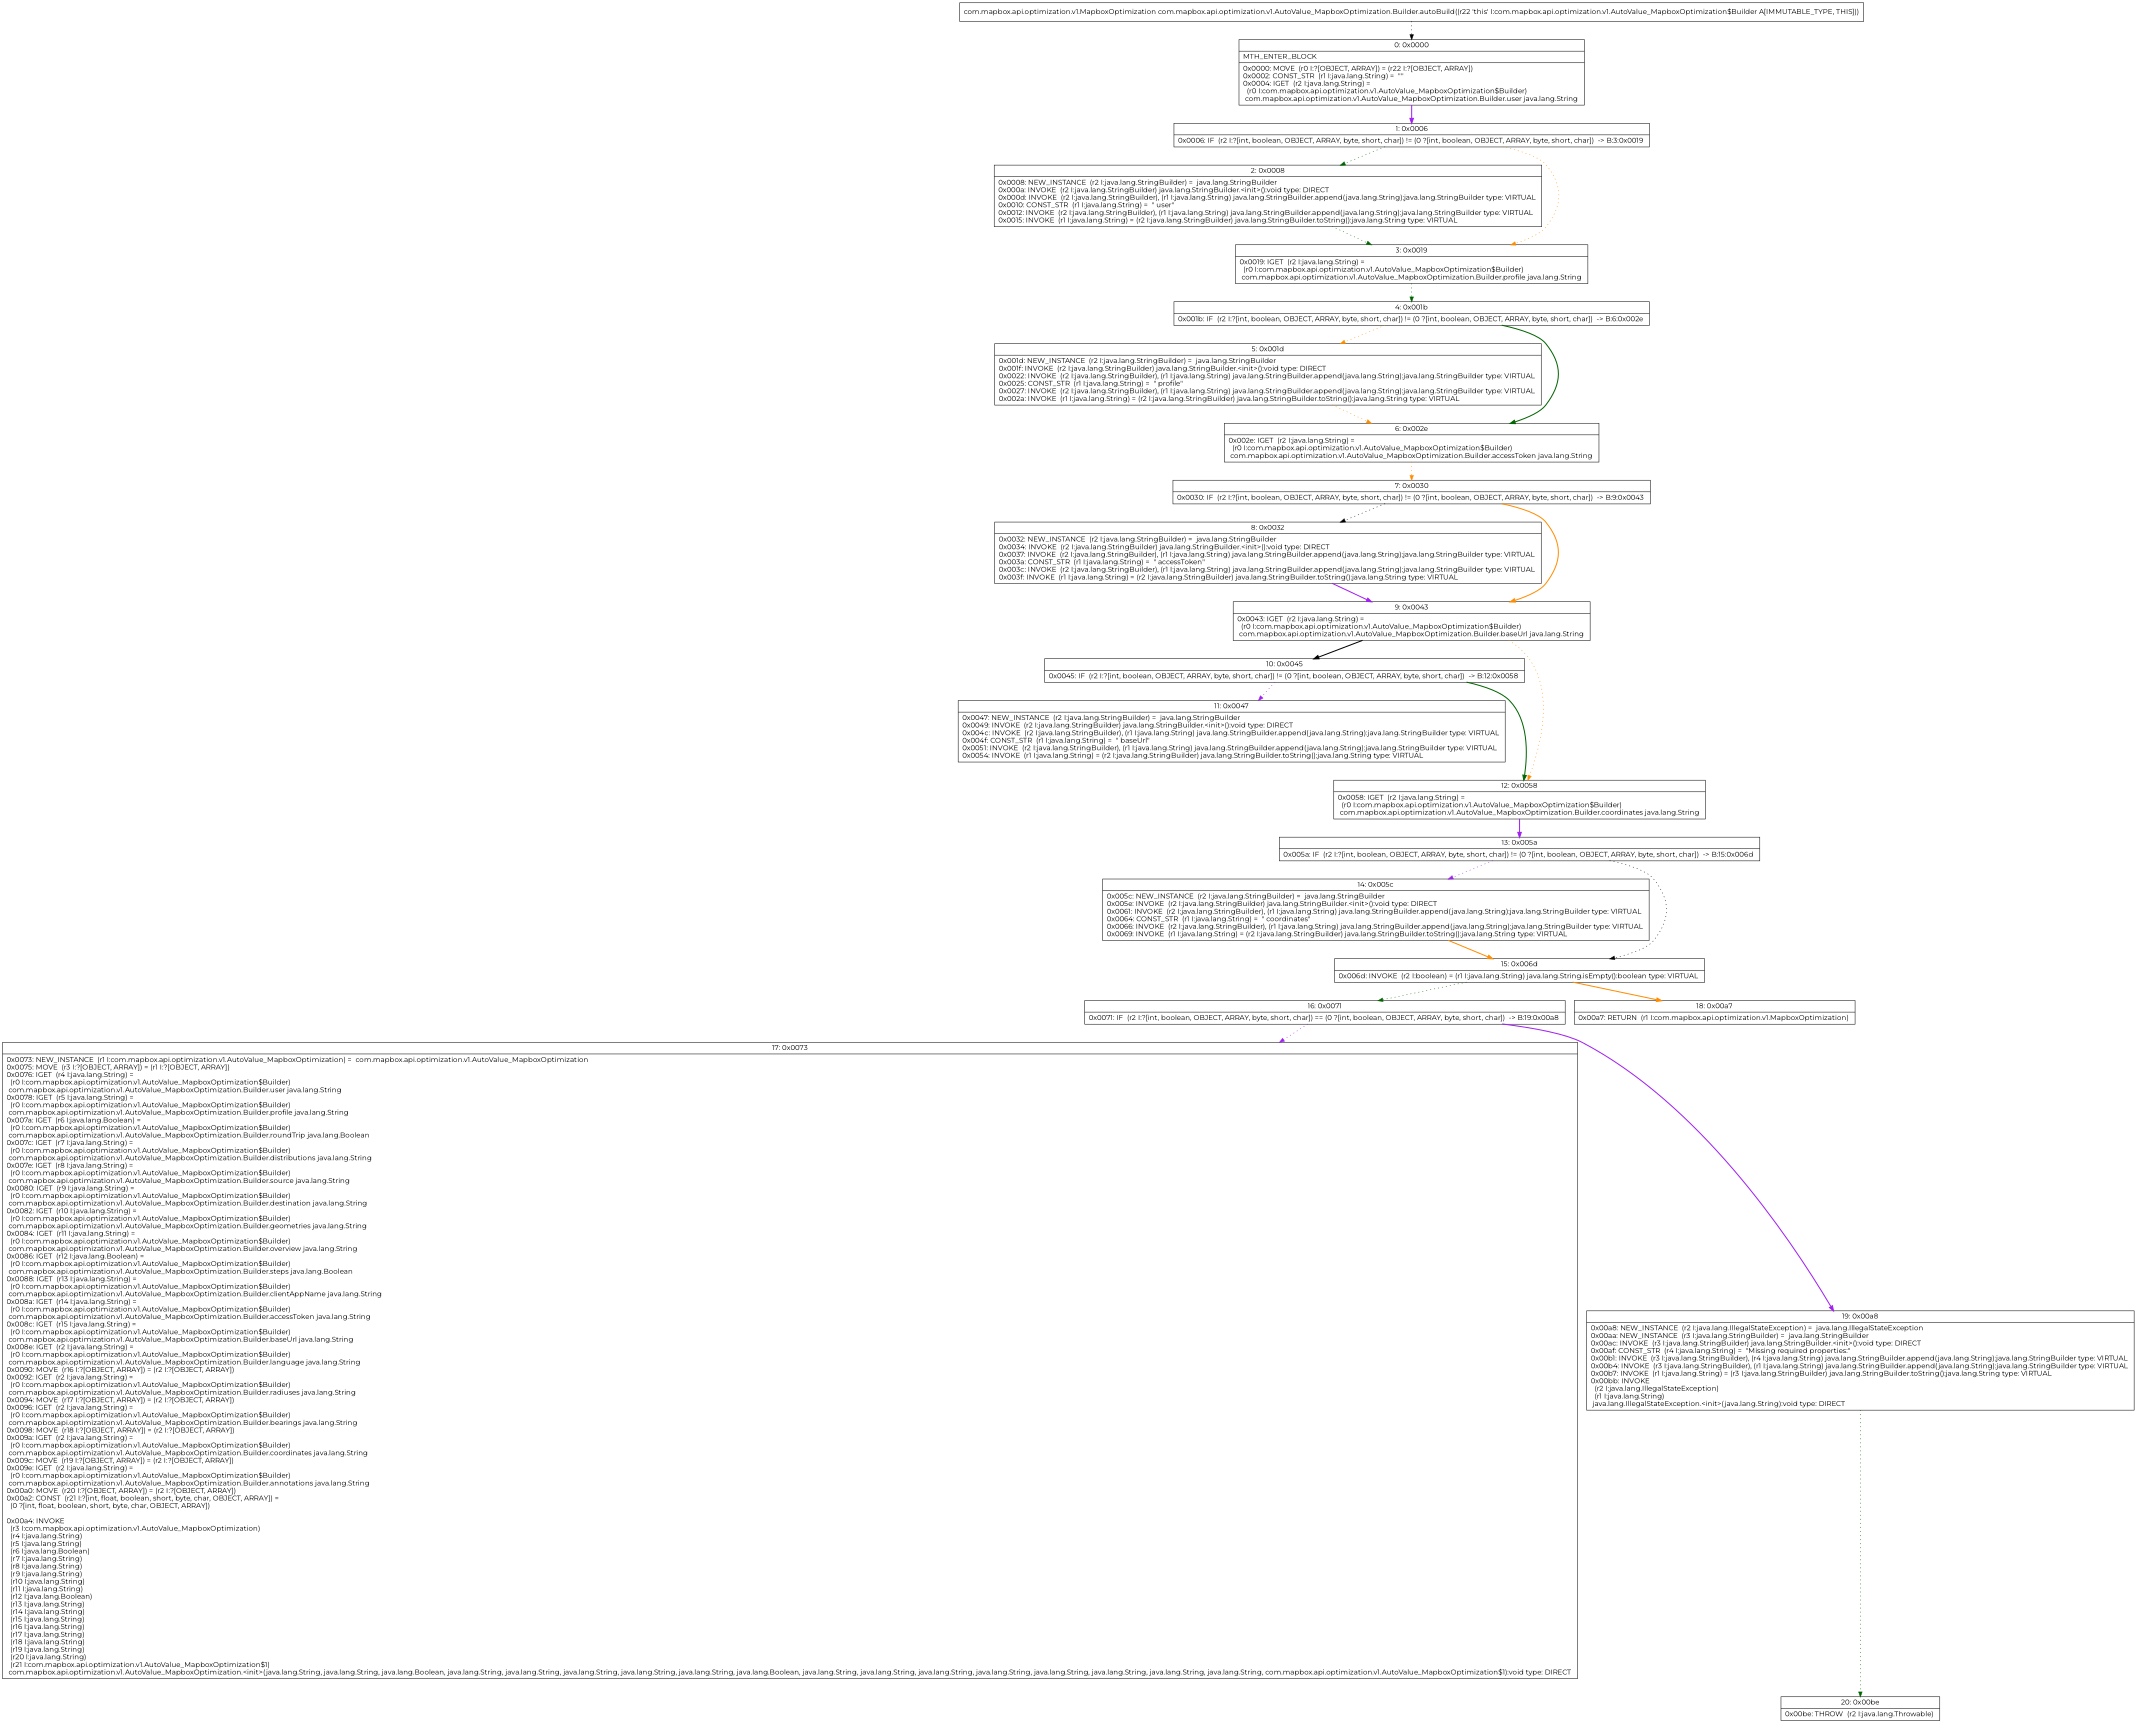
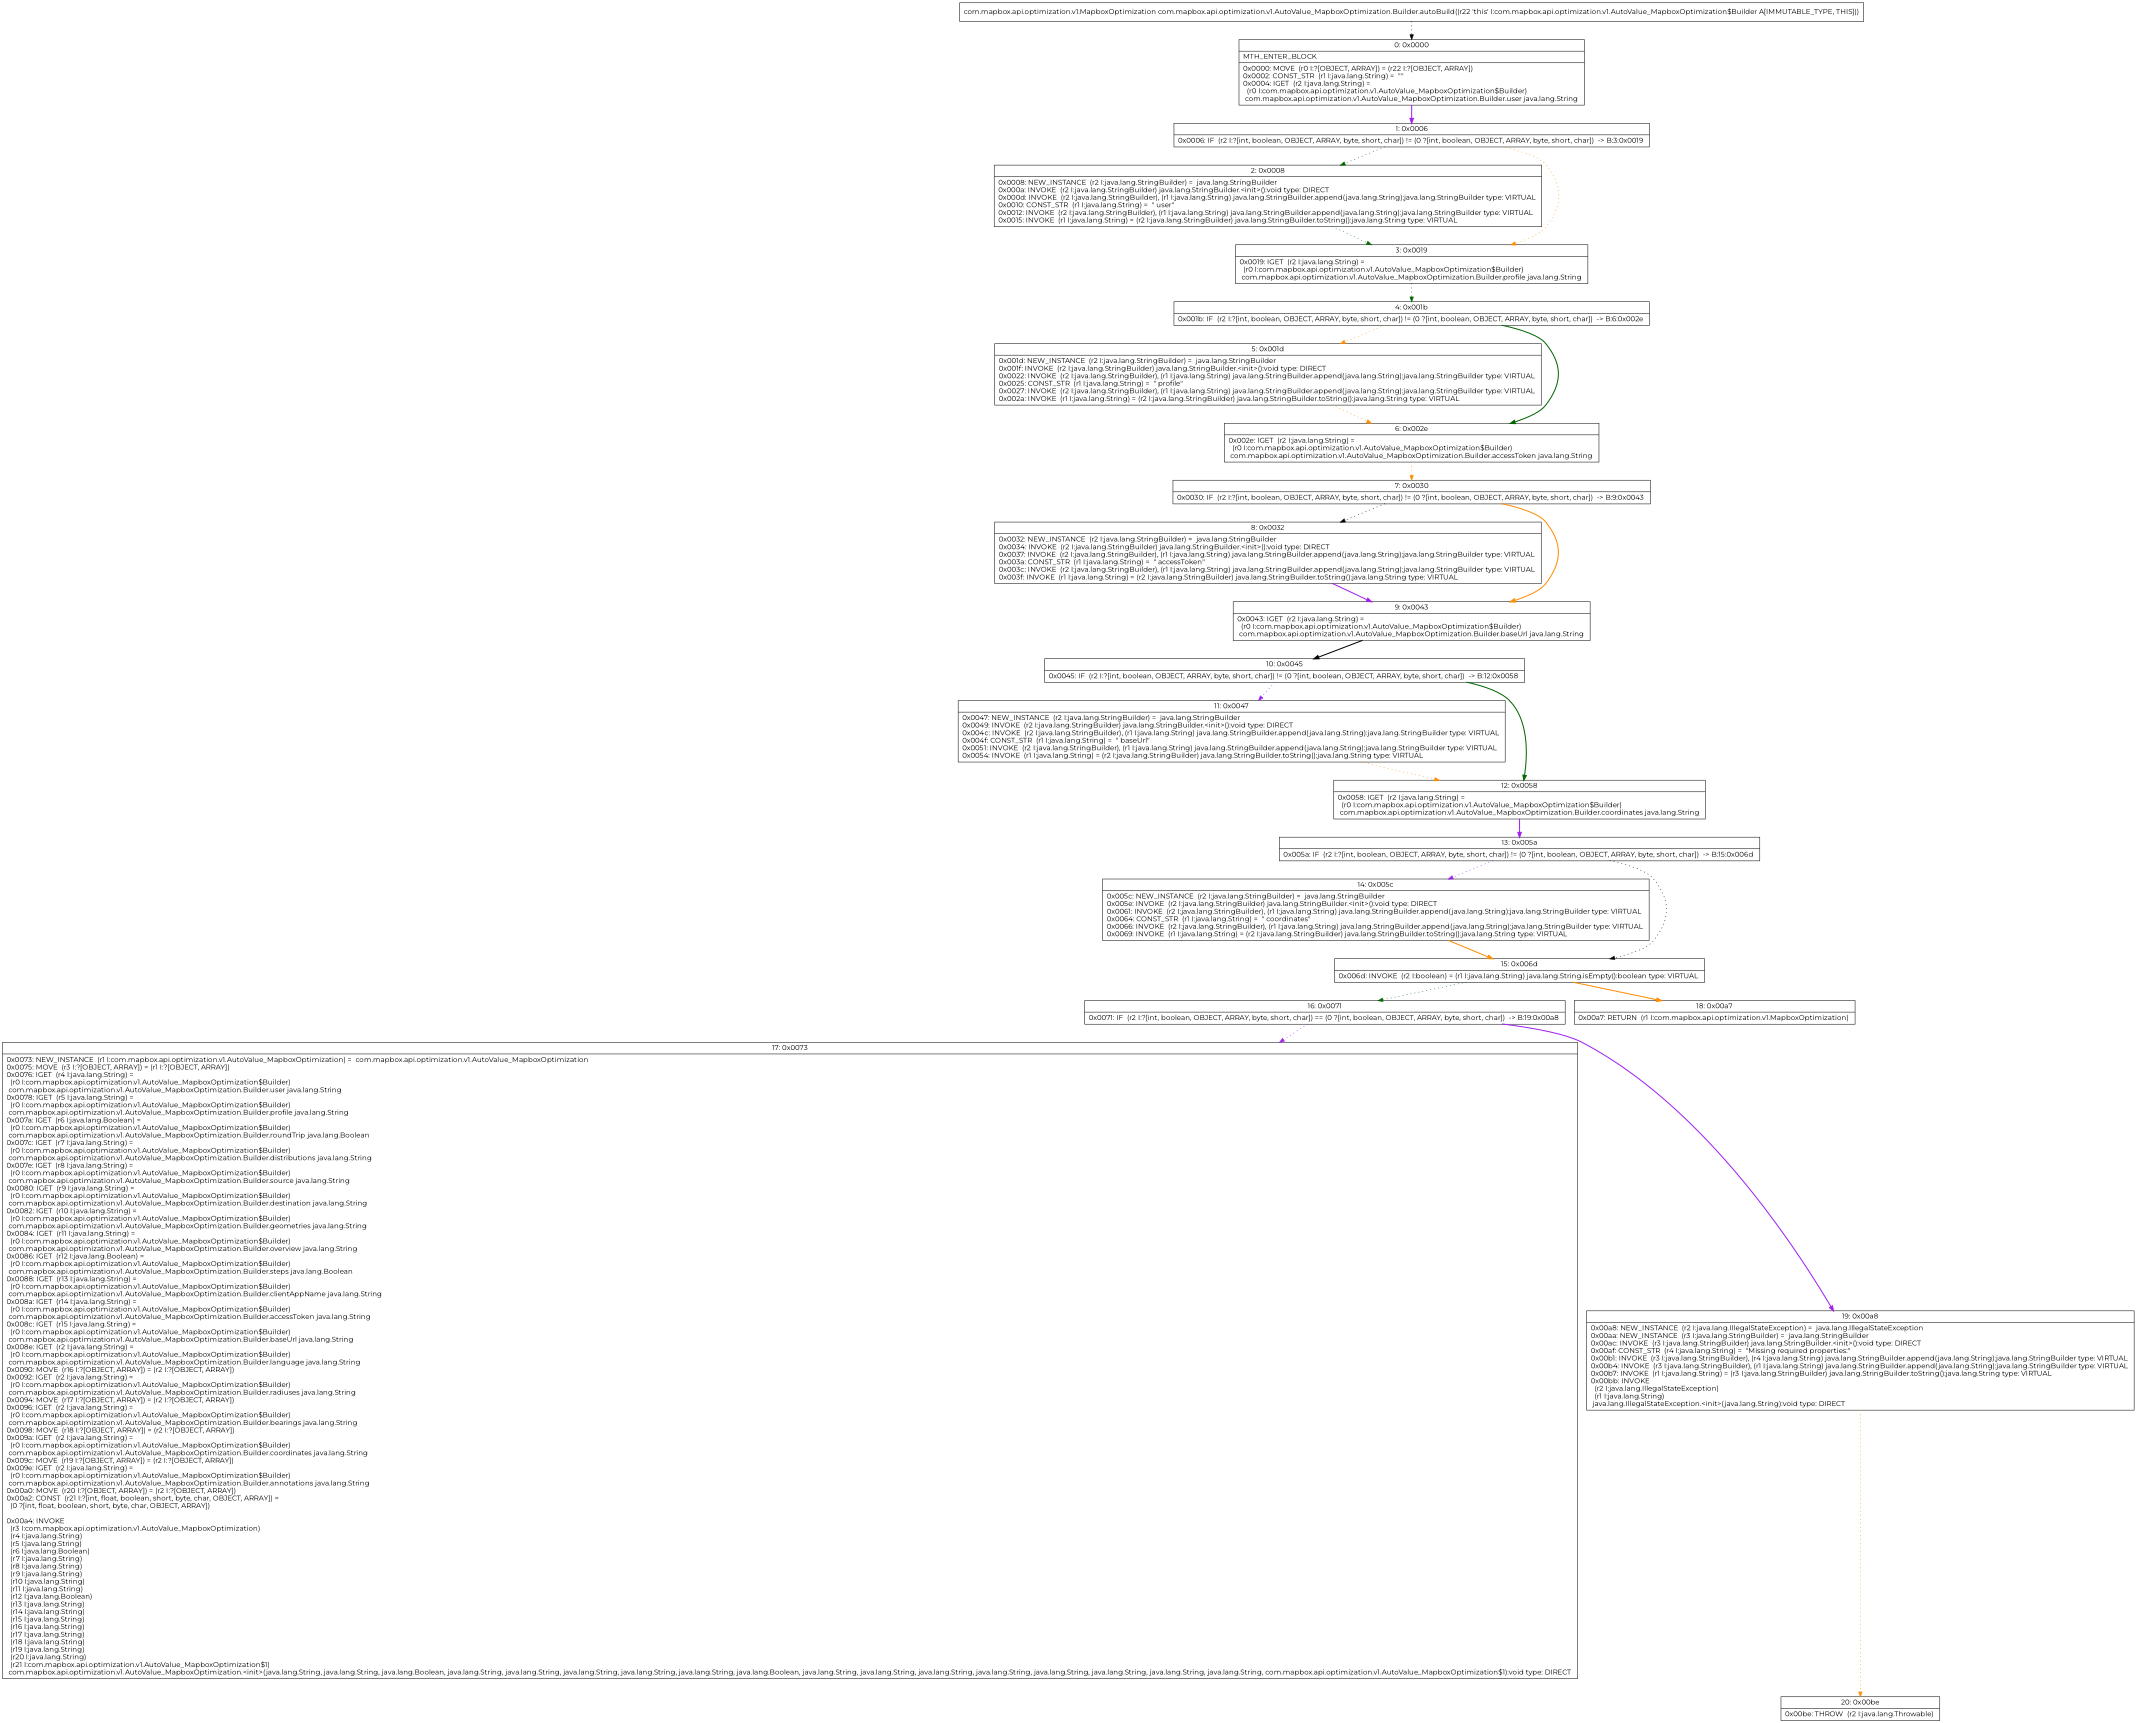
edge "9: 0x0043" -> "12: 0x0058": now "11: 0x0047" -> "12: 0x0058"
edge "19: 0x00a8" -> "20: 0x00be": color darkgreen -> darkorange
